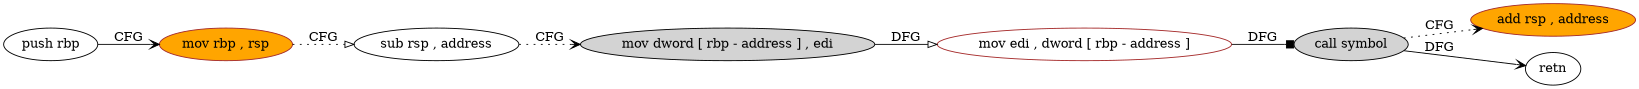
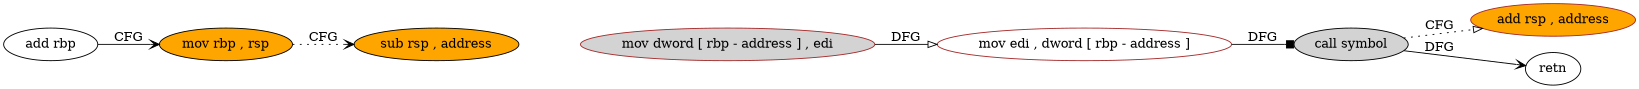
edge "call symbol" -> "add rsp , address": arrowhead vee -> onormal
node "push rbp": label "push rbp" -> "add rbp"
node "mov rbp , rsp": color brown -> black
edge "mov rbp , rsp" -> "sub rsp , address": arrowhead onormal -> vee
node "sub rsp , address": fillcolor white -> orange
edge "sub rsp , address" -> "mov dword [ rbp - address ] , edi": removed, label "CFG"
node "mov dword [ rbp - address ] , edi": color black -> brown
